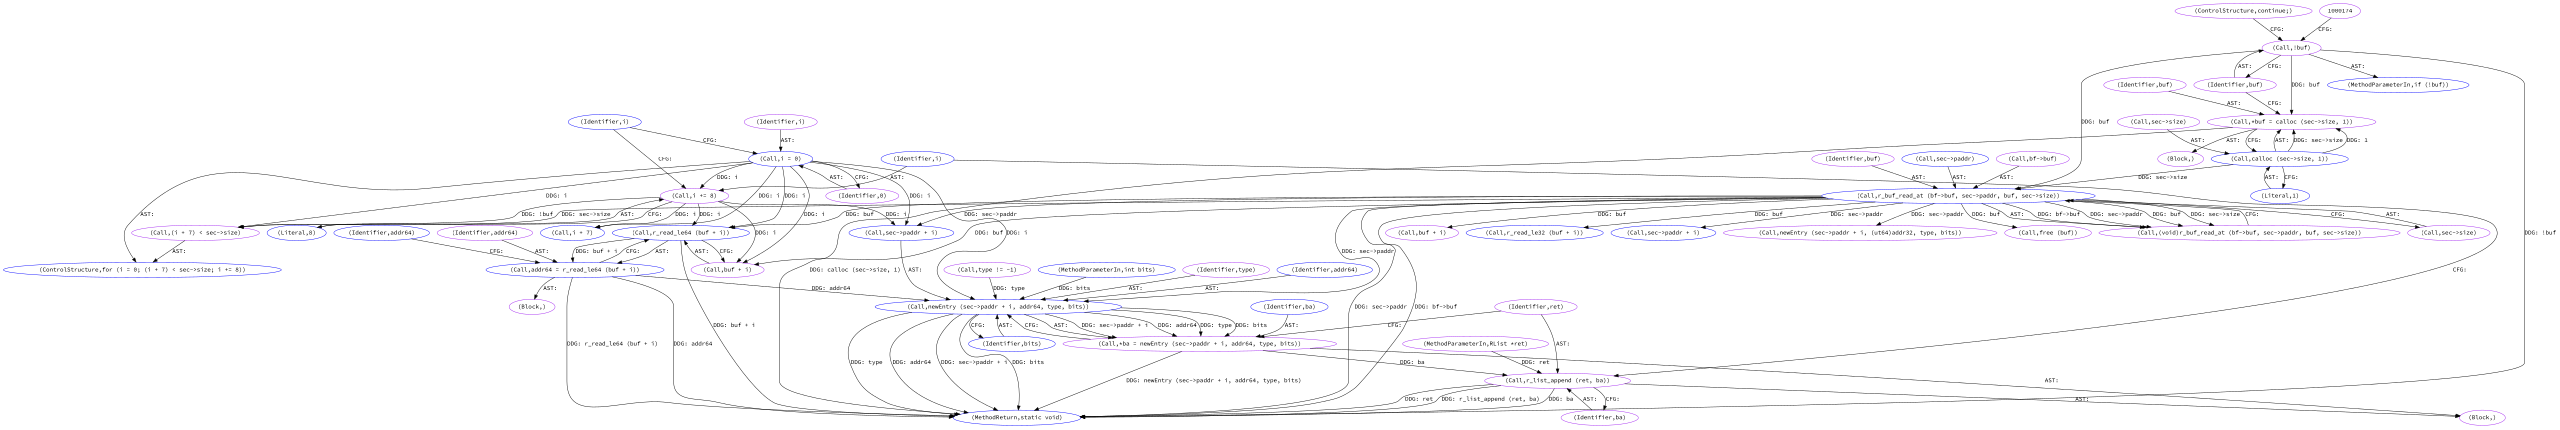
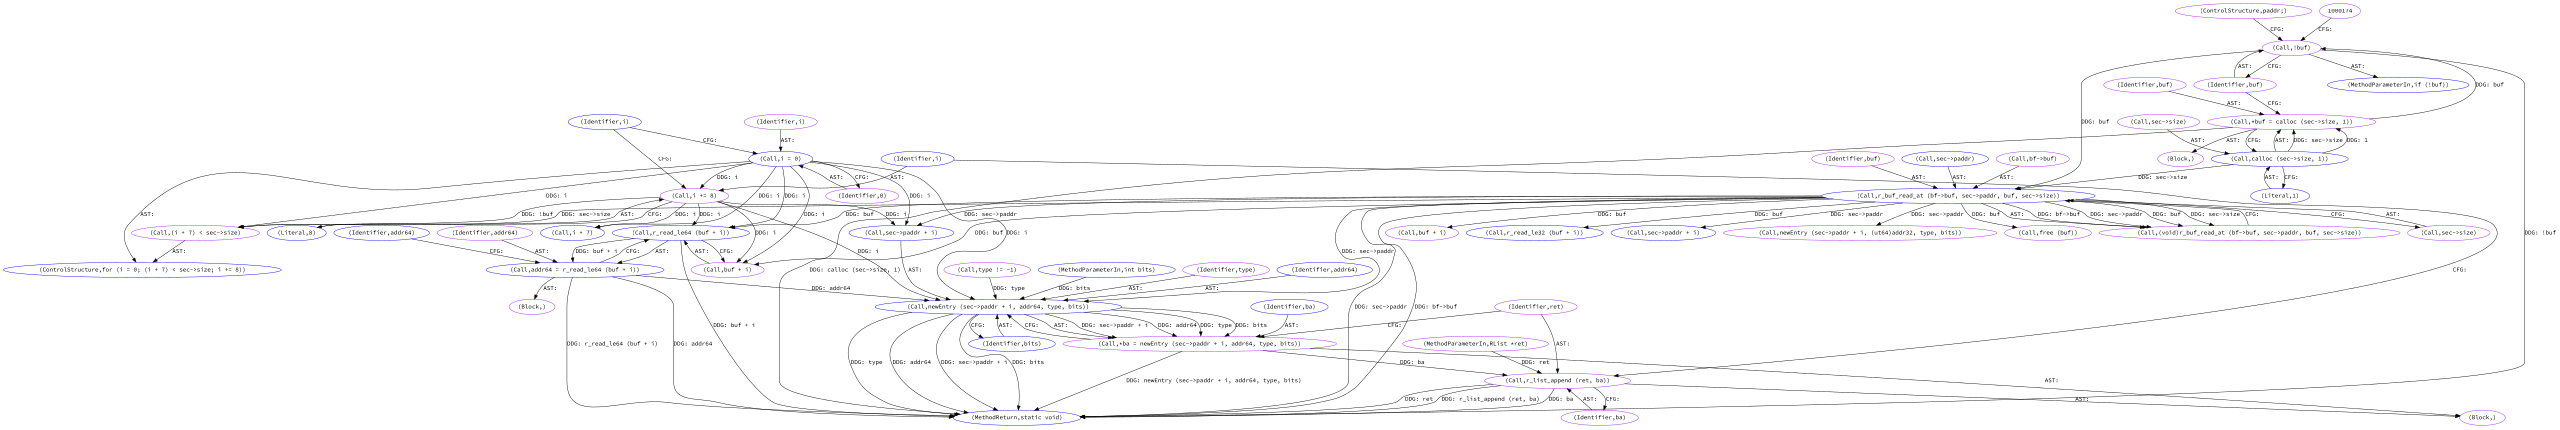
node "(ControlStructure,continue;)": label "(ControlStructure,continue;)" -> "(ControlStructure,paddr;)"
edge "(Call,!buf)" -> "(Call,*buf = calloc (sec->size, 1))": reversed
edge "(Call,i += 8)" -> "(Call,newEntry (sec->paddr + i, addr64, type, bits))": added, label "DDG: i"
